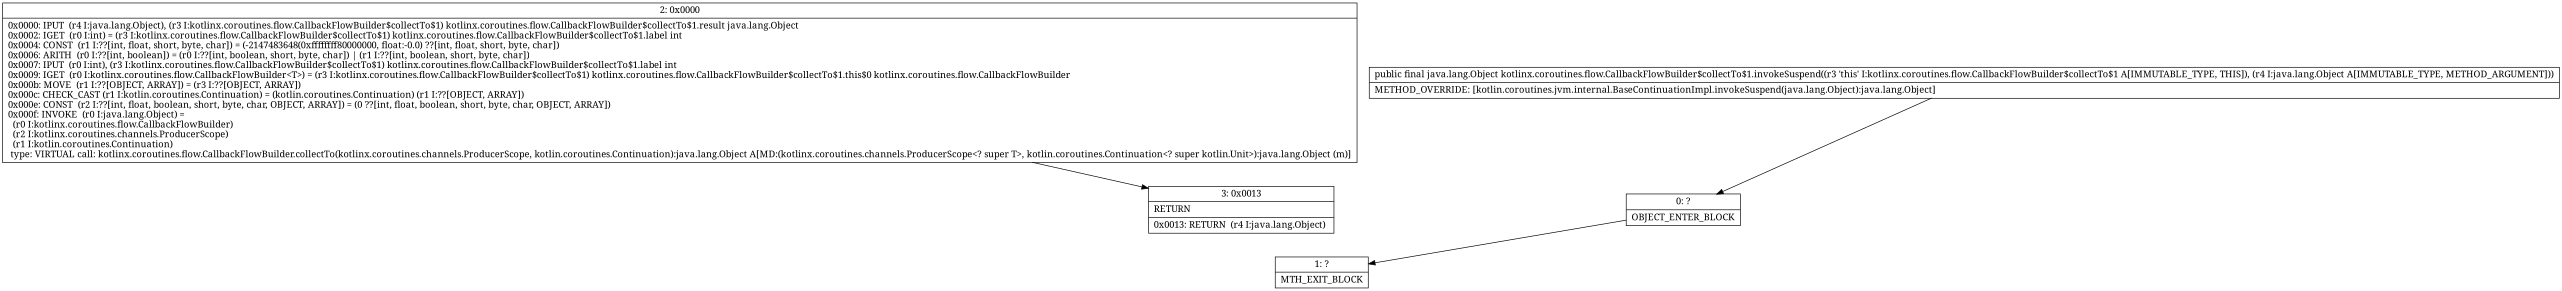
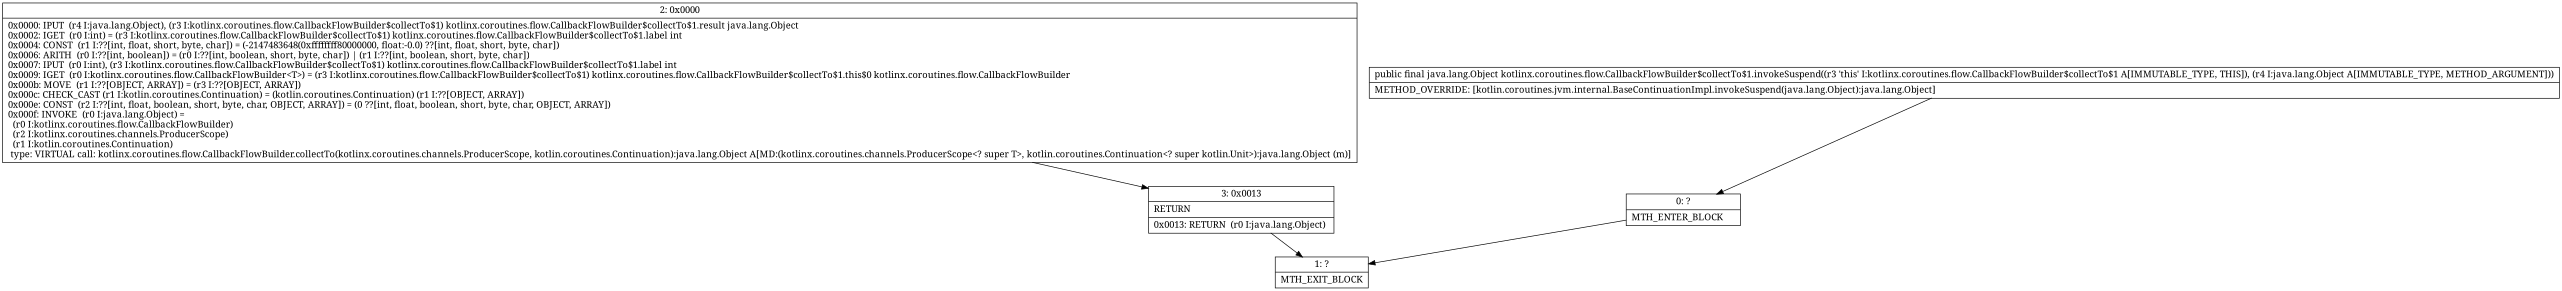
node "0: ?": text "OBJECT_ENTER_BLOCK" -> "MTH_ENTER_BLOCK"
node "3: 0x0013": text "0x0013: RETURN  (r4 I:java.lang.Object)" -> "0x0013: RETURN  (r0 I:java.lang.Object)"
edge "3: 0x0013" -> "1: ?": added
